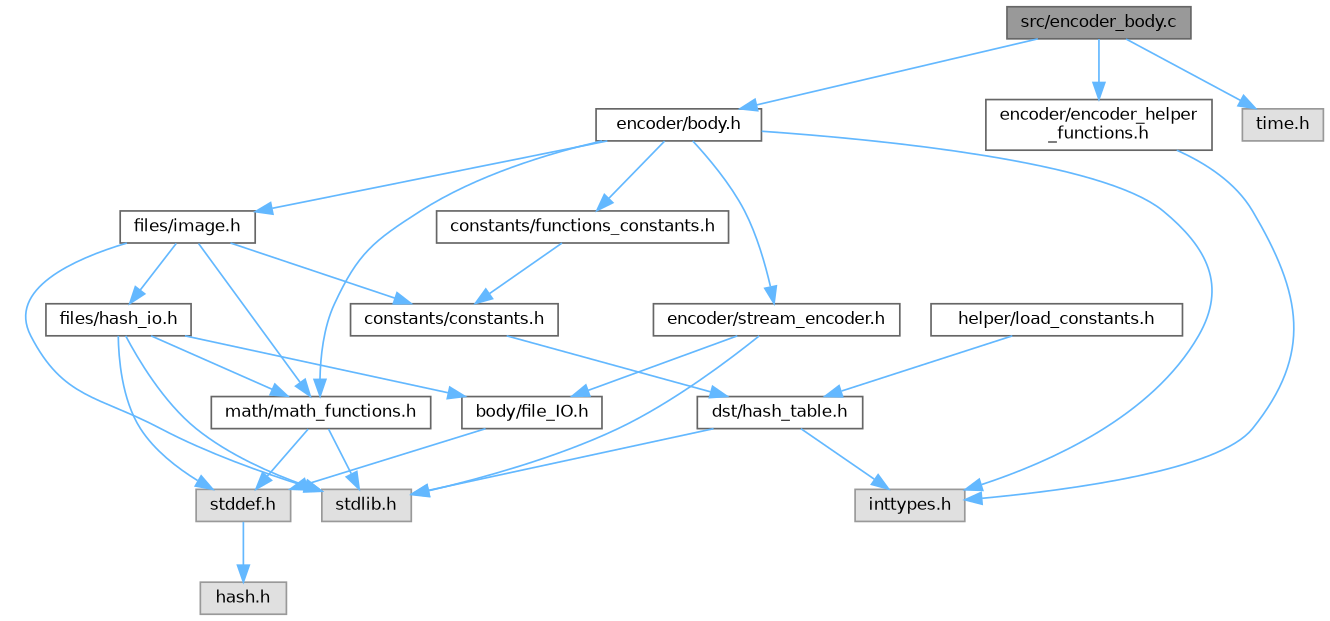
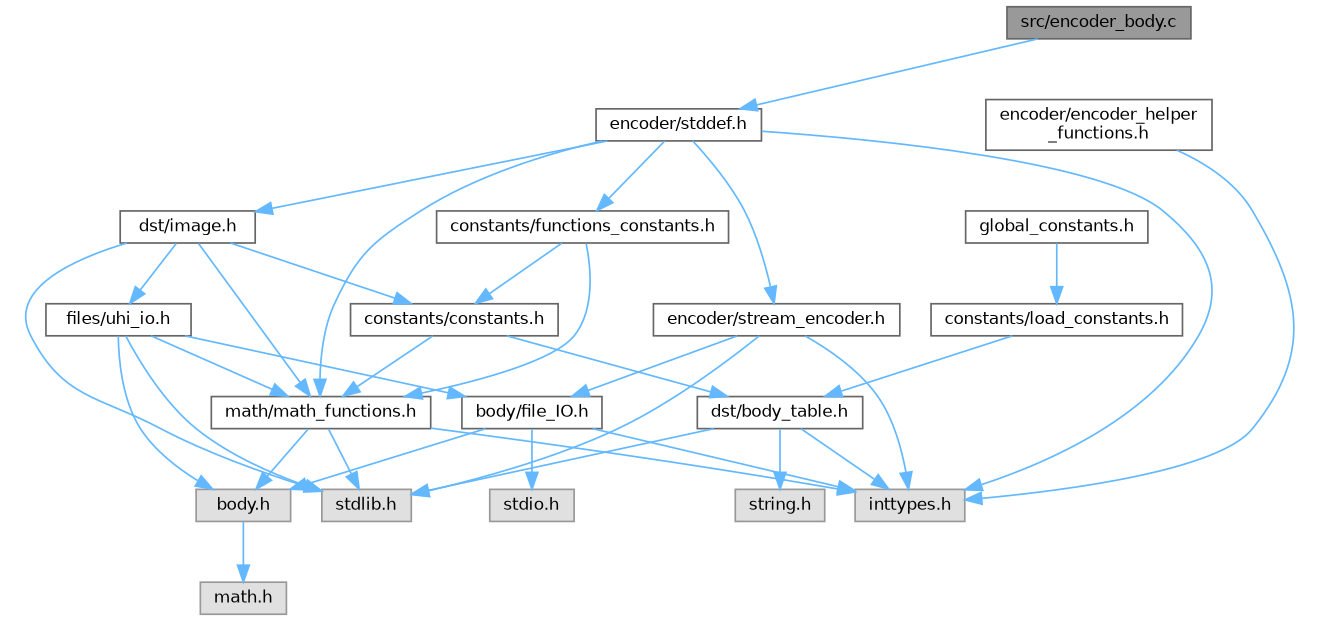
edge "src/encoder_body.c" -> "encoder/encoder_helper _functions.h": removed
node "encoder/body.h": label "encoder/body.h" -> "encoder/stddef.h"
node "time.h": removed
node "files/image.h": label "files/image.h" -> "dst/image.h"
node "global_constants.h": added
node "files/hash_io.h": label "files/hash_io.h" -> "files/uhi_io.h"
node "helper/load_constants.h": label "helper/load_constants.h" -> "constants/load_constants.h"
edge "constants/functions_constants.h" -> "math/math_functions.h": added
edge "constants/constants.h" -> "math/math_functions.h": added
edge "encoder/stream_encoder.h" -> "inttypes.h": added
node "dst/hash_table.h": label "dst/hash_table.h" -> "dst/body_table.h"
edge "math/math_functions.h" -> "inttypes.h": added
edge "body/file_IO.h" -> "inttypes.h": added
node "stddef.h": label "stddef.h" -> "body.h"
node "stdio.h": added
node "string.h": added
node "hash.h": label "hash.h" -> "math.h"
